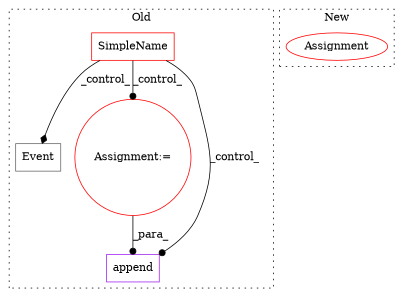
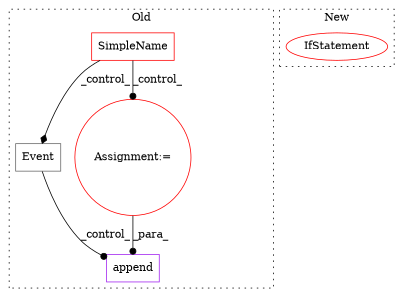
node "Assignment": label "Assignment" -> "IfStatement"
edge "SimpleName" -> "append": now "Event" -> "append"
